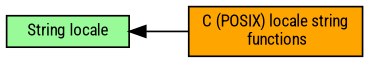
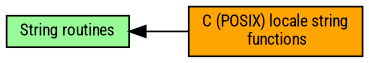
node "String locale": label "String locale" -> "String routines"
